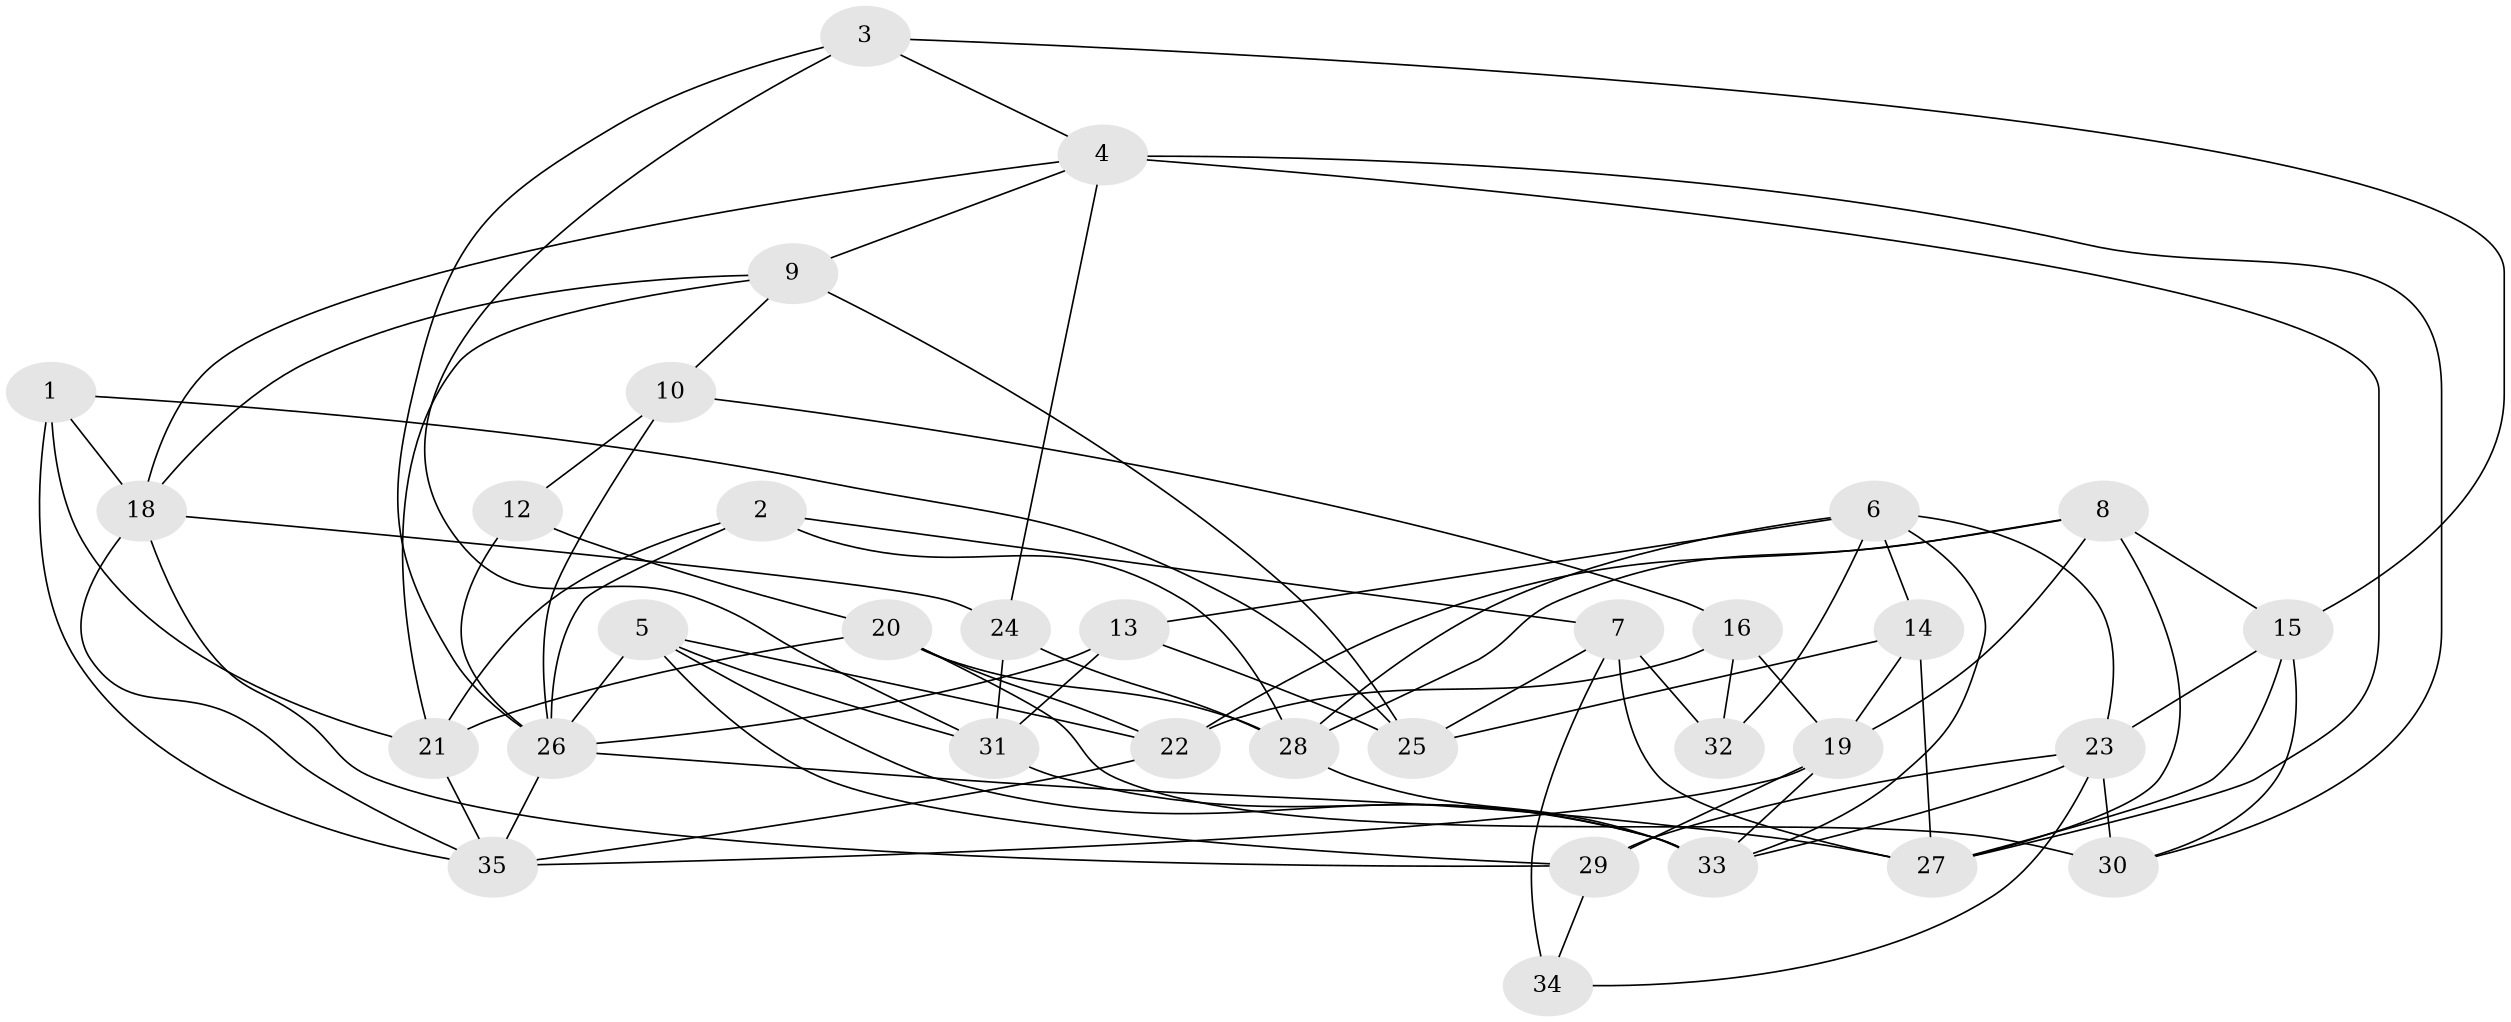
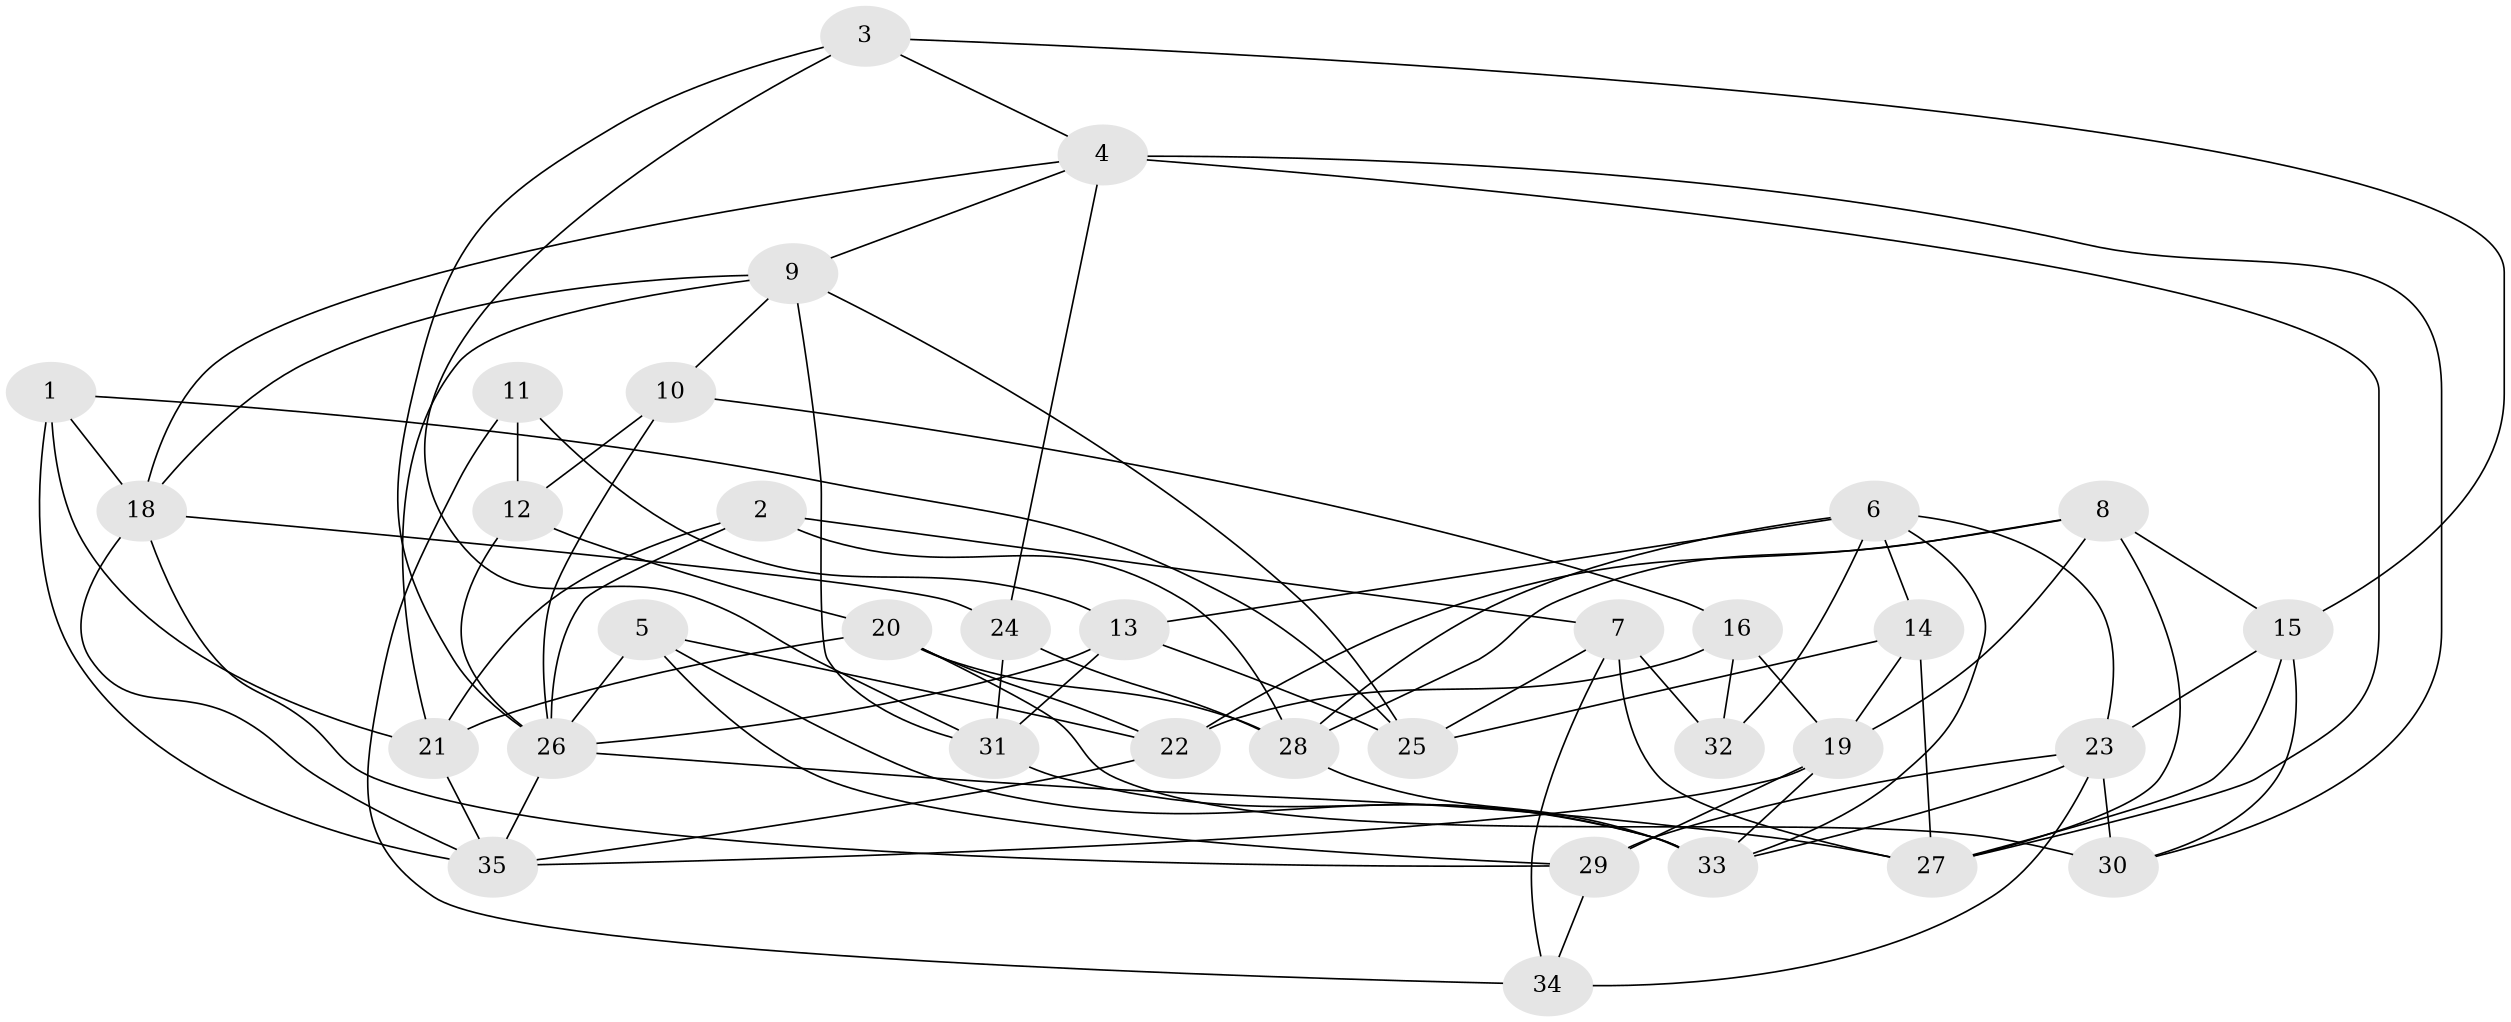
node "11": added
edge "5" -- "31": now "9" -- "31"
